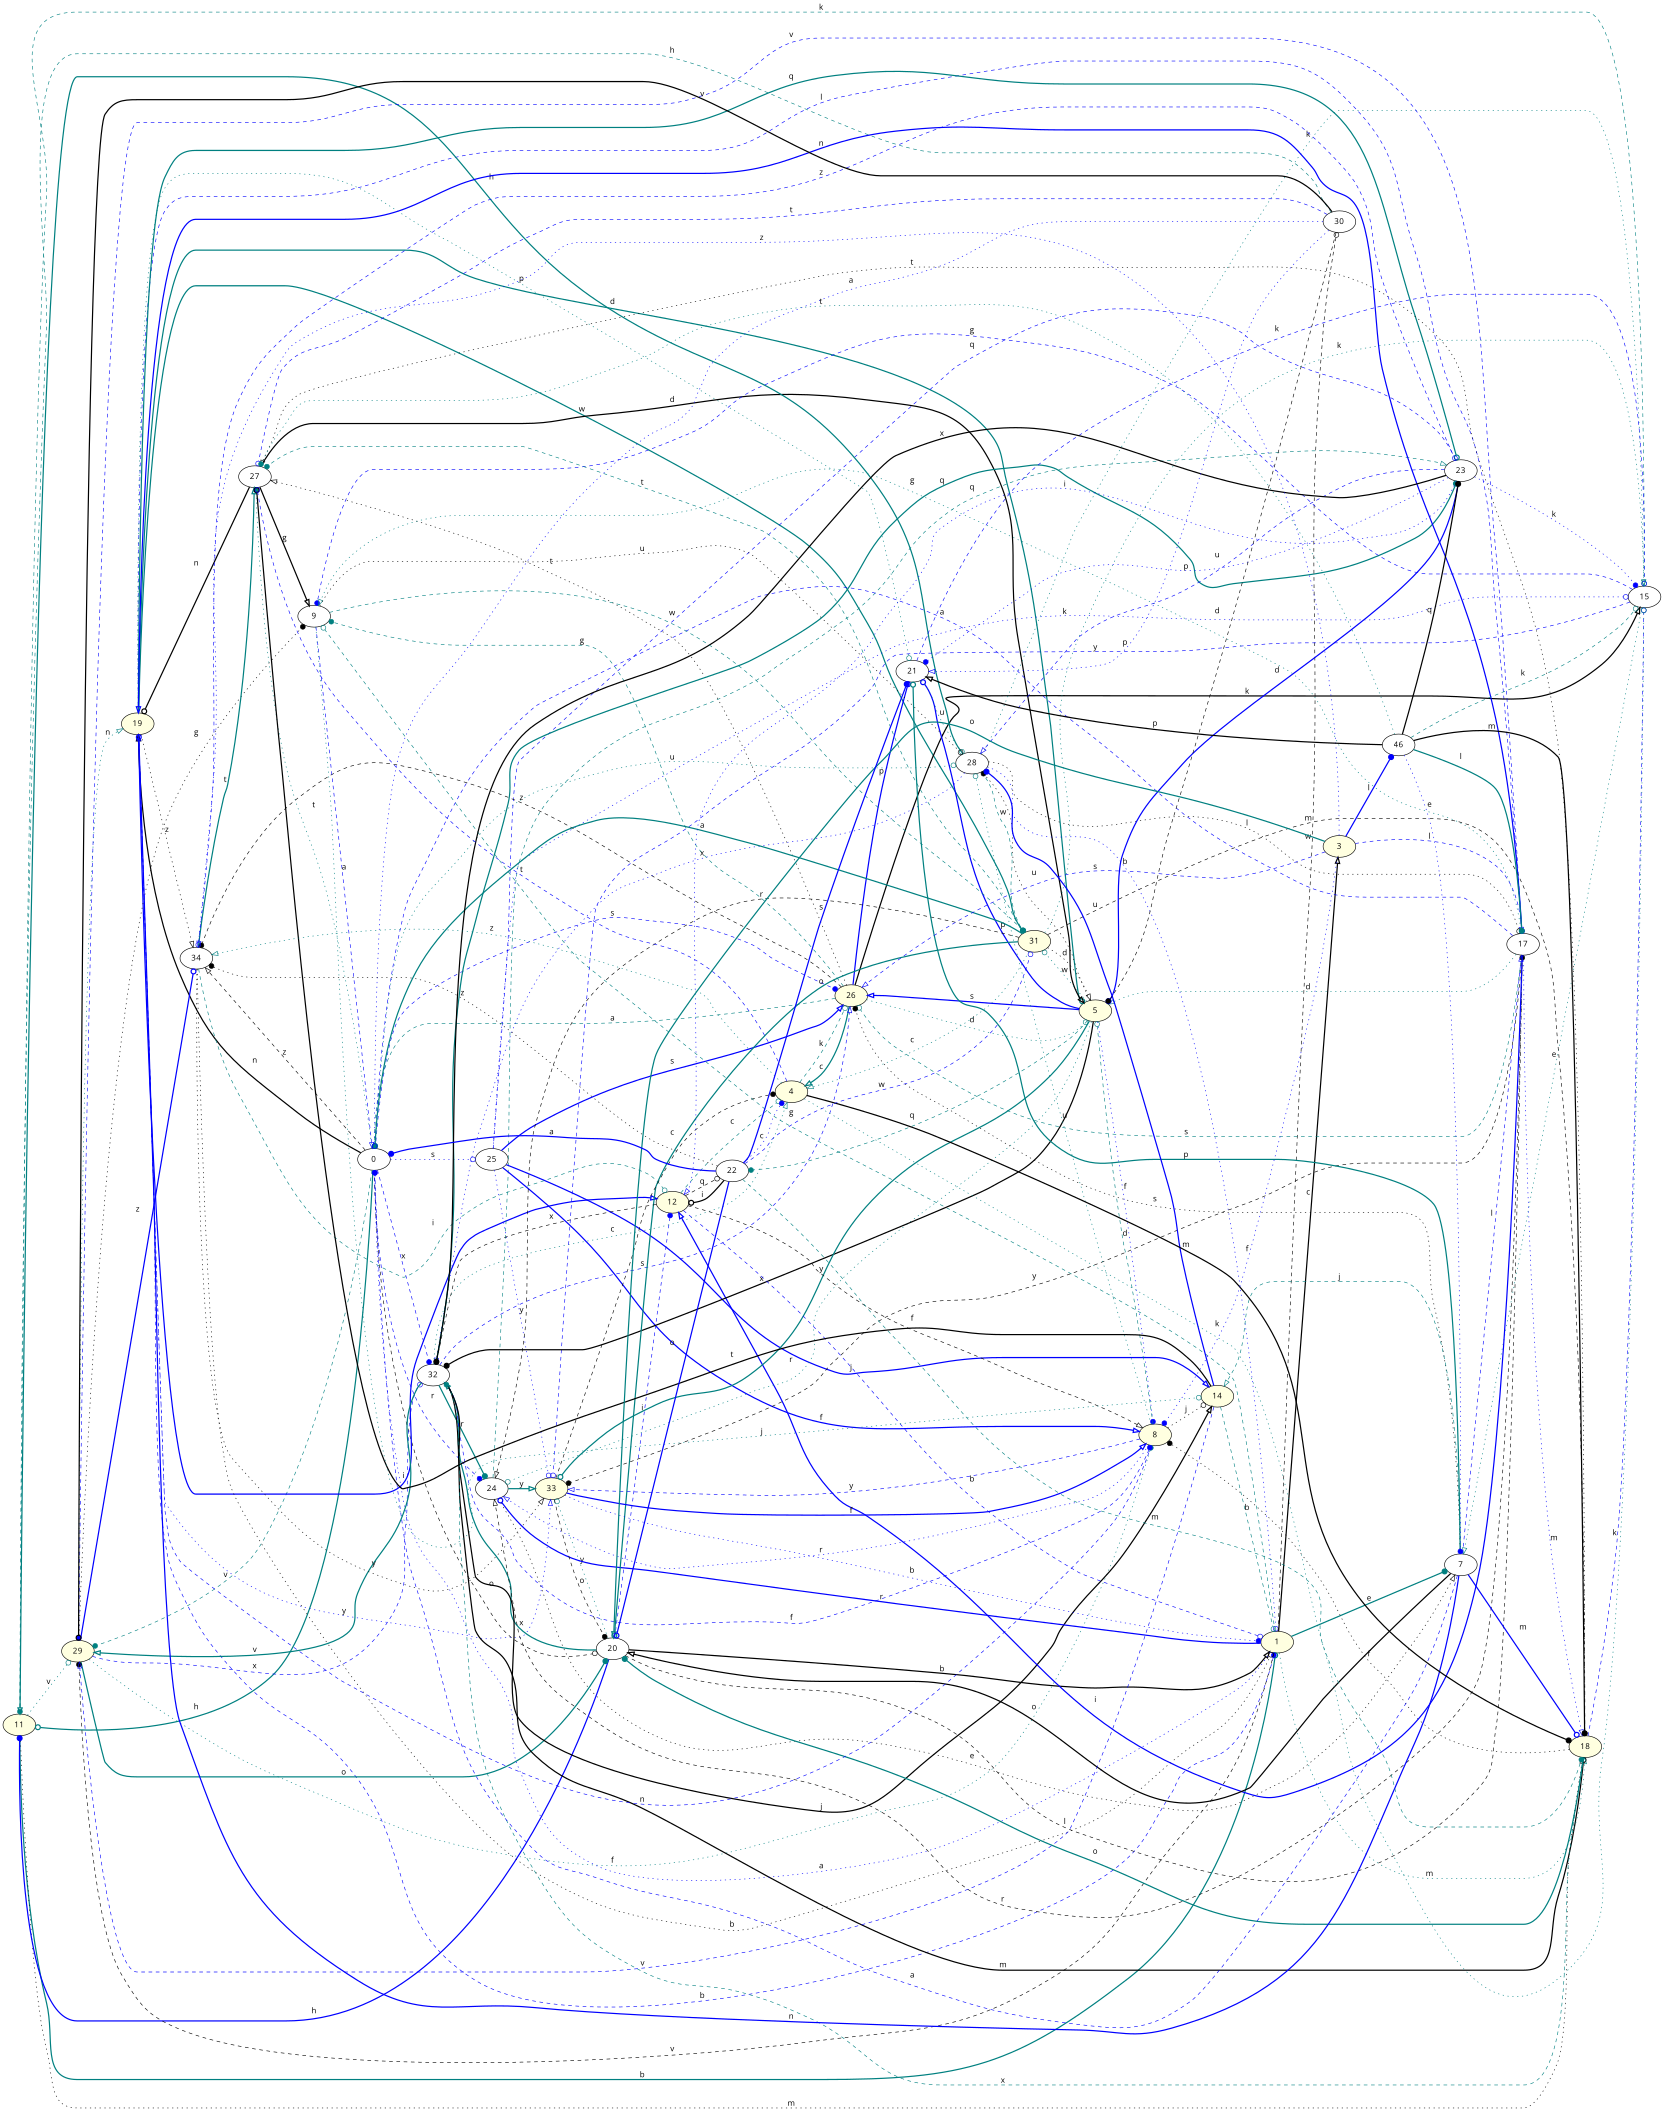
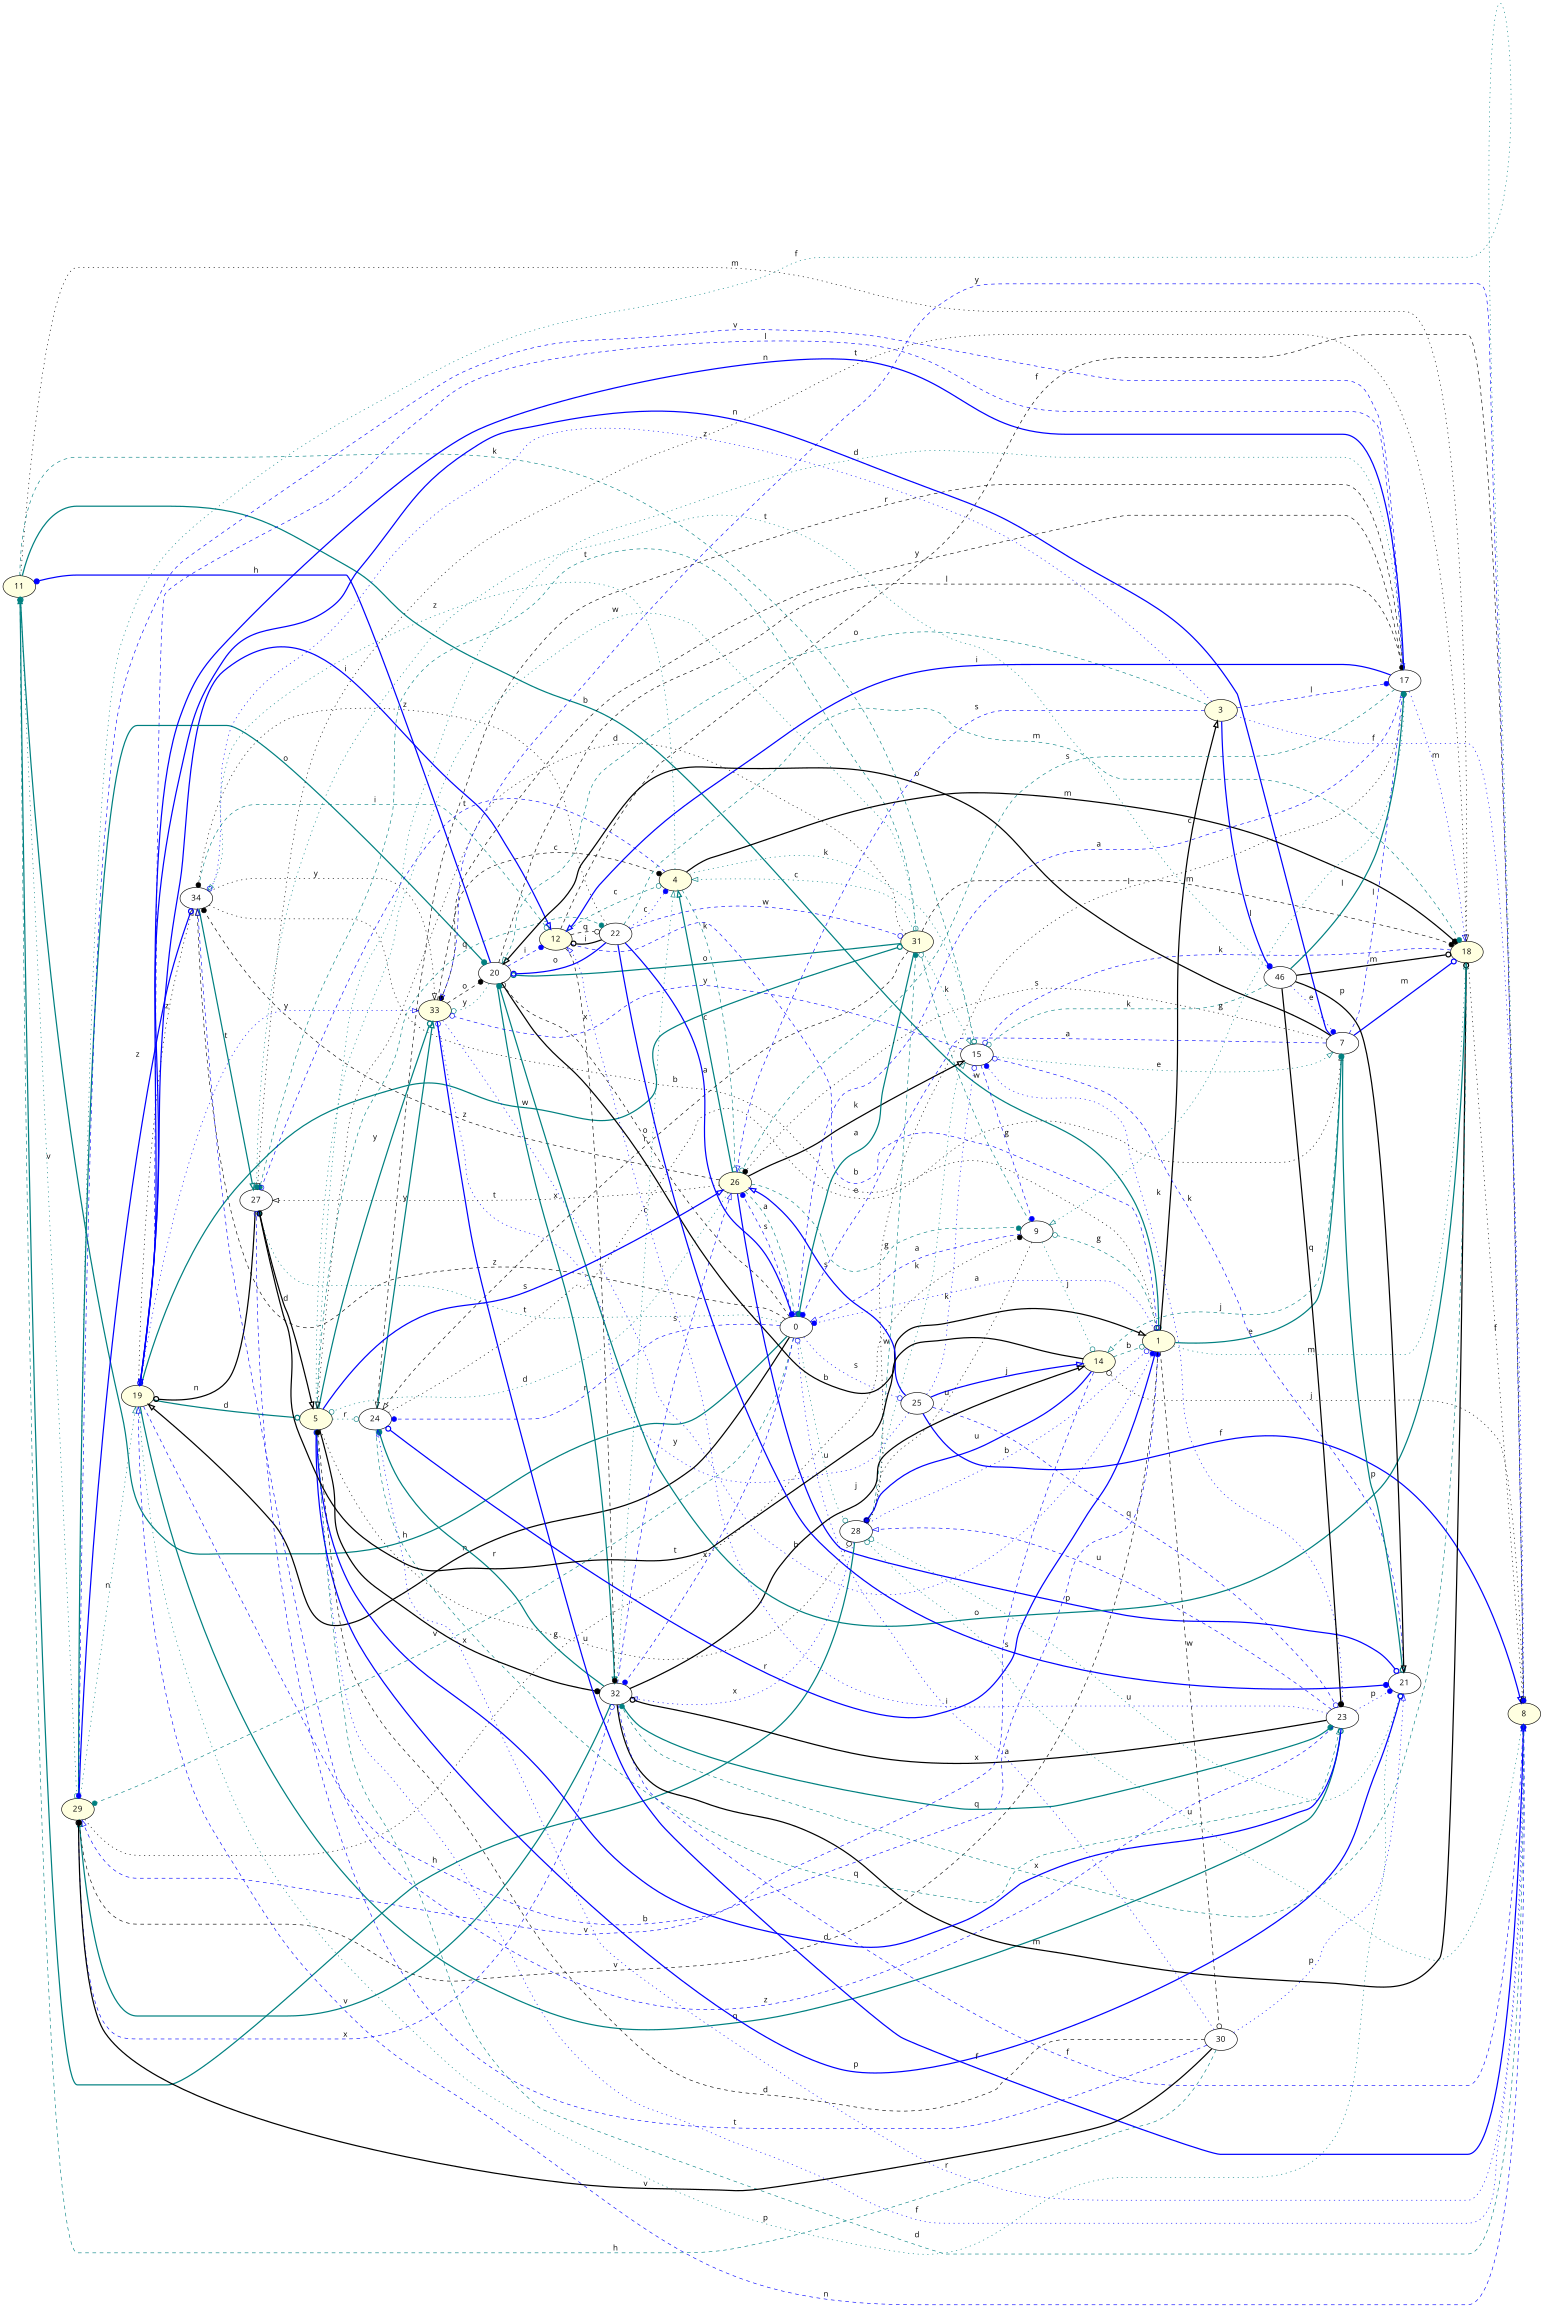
edge "27" -> "9": removed, label "g"
edge "5" -> "28": arrowhead dot -> odot
edge "3" -> "20": style bold -> dashed
